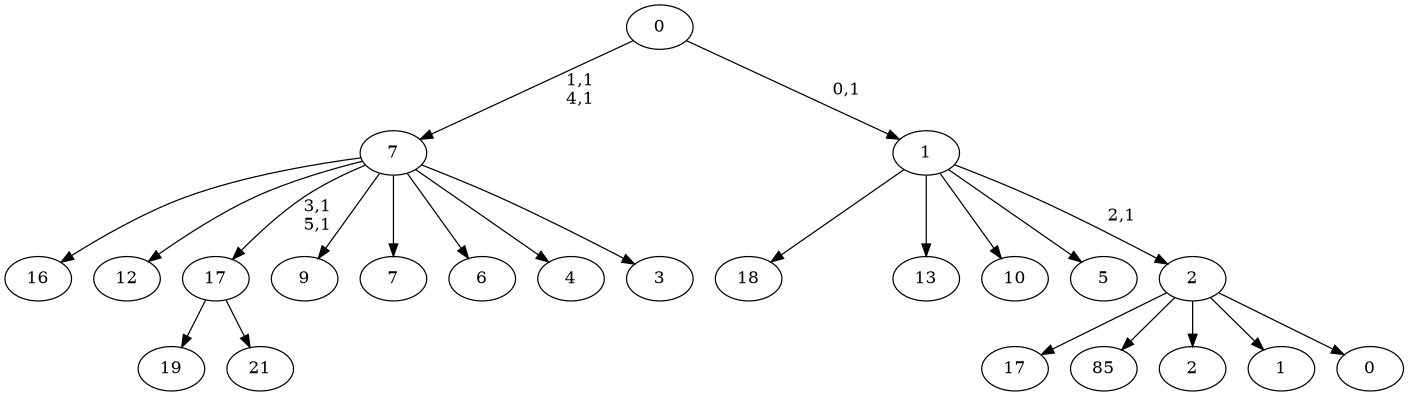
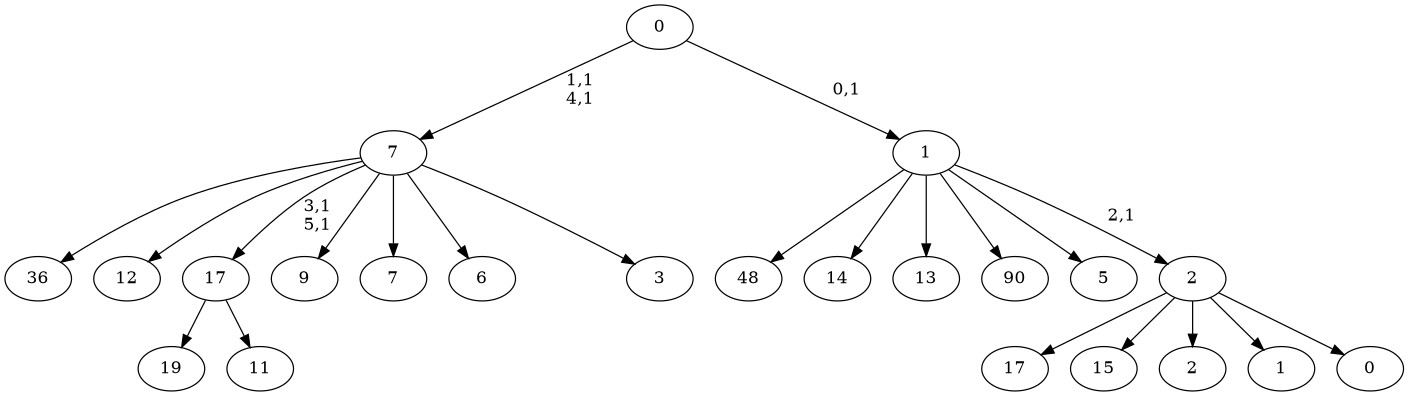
node "16": label "16" -> "36"
node "4": removed
node "18": label "18" -> "48"
node "14": added
node "10": label "10" -> "90"
node "21": label "21" -> "11"
node "85": label "85" -> "15"
